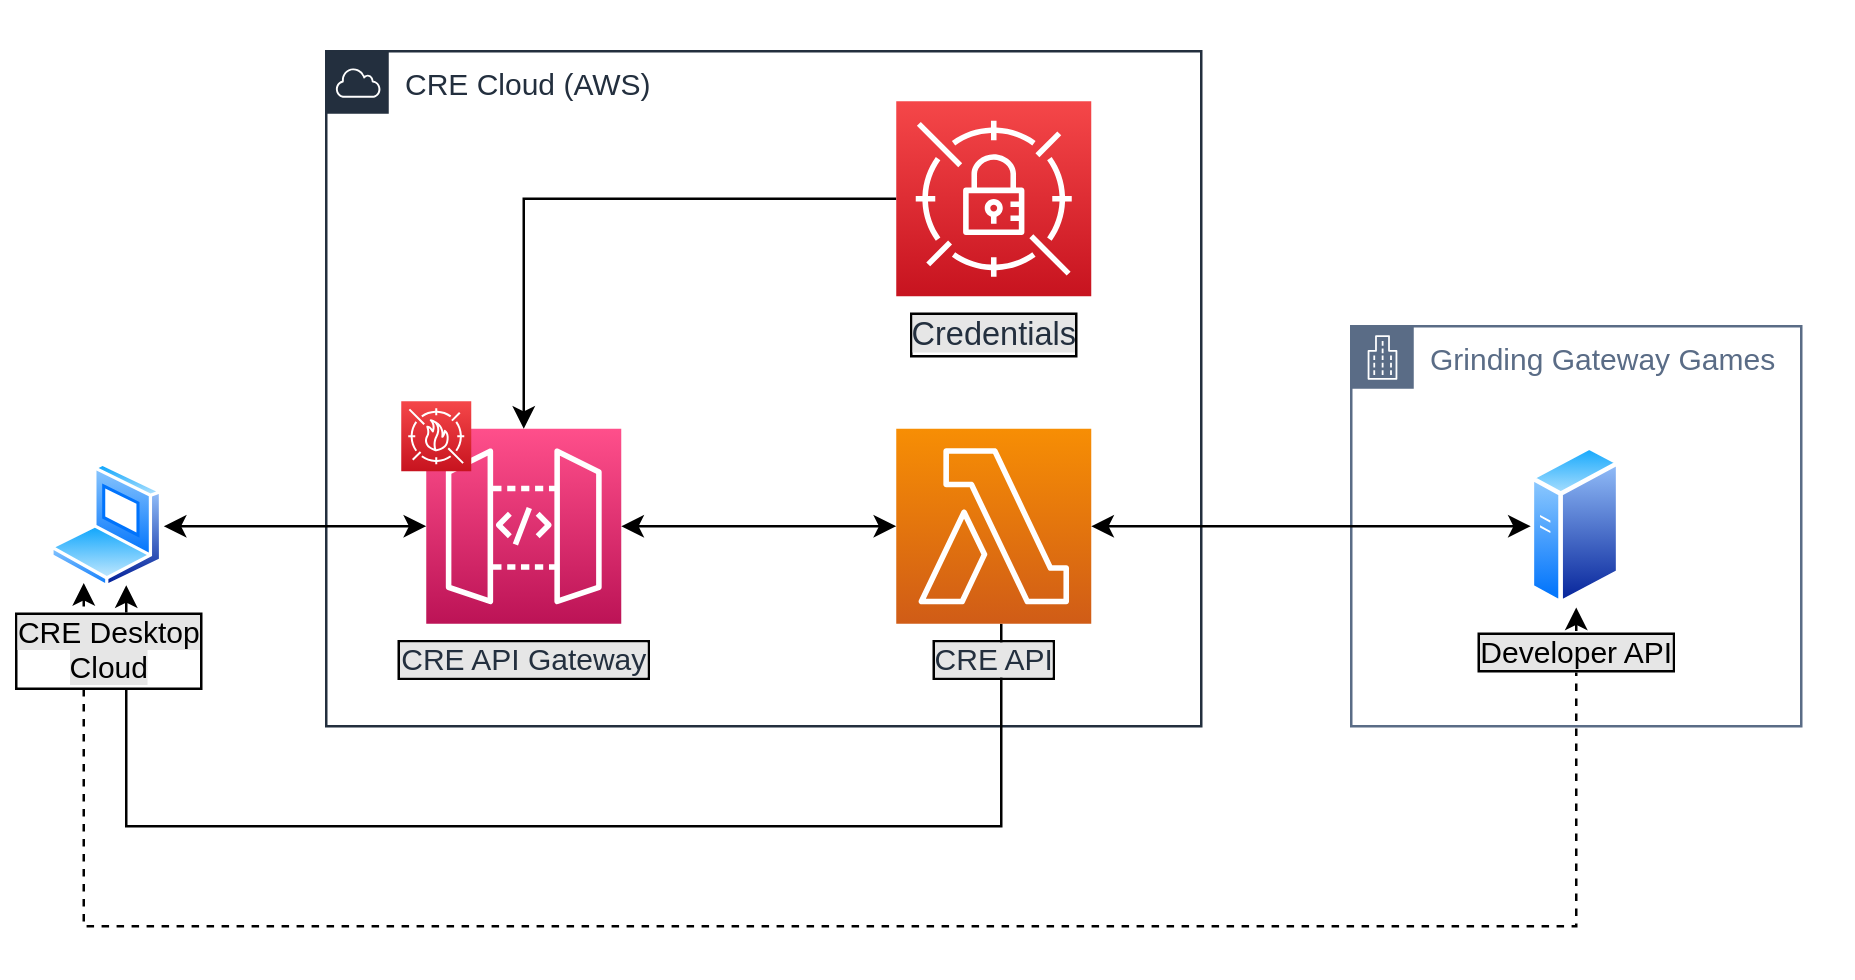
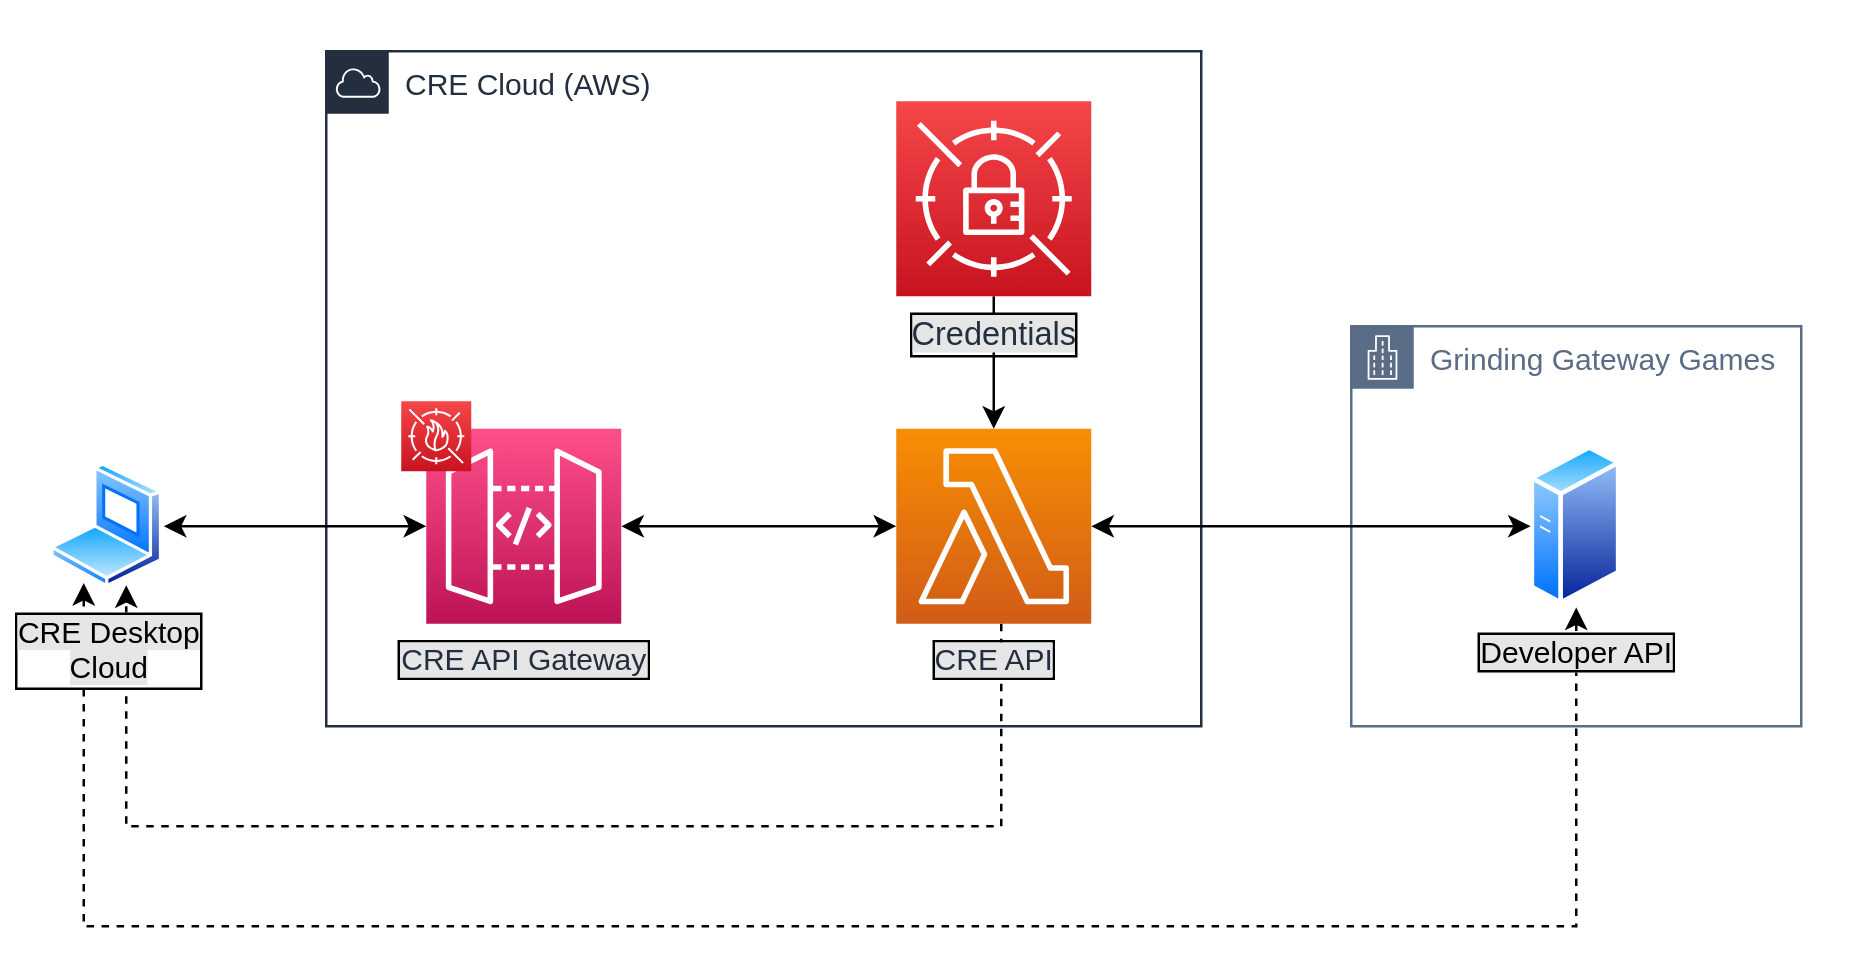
edge "Credentials" -> "CRE API Gateway": now "Credentials" -> "CRE API"
edge "CRE API" -> "CRE Desktop Cloud": style solid -> dashed
